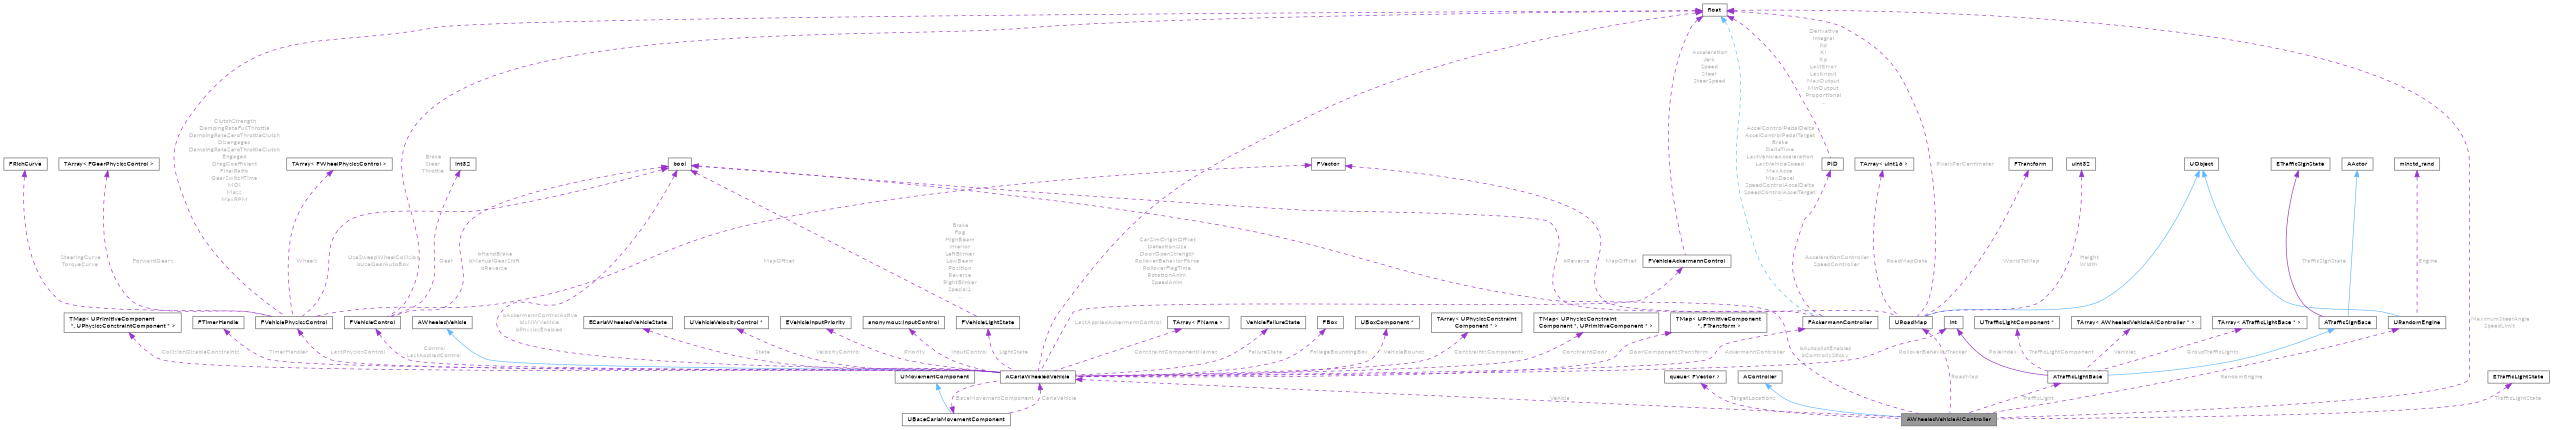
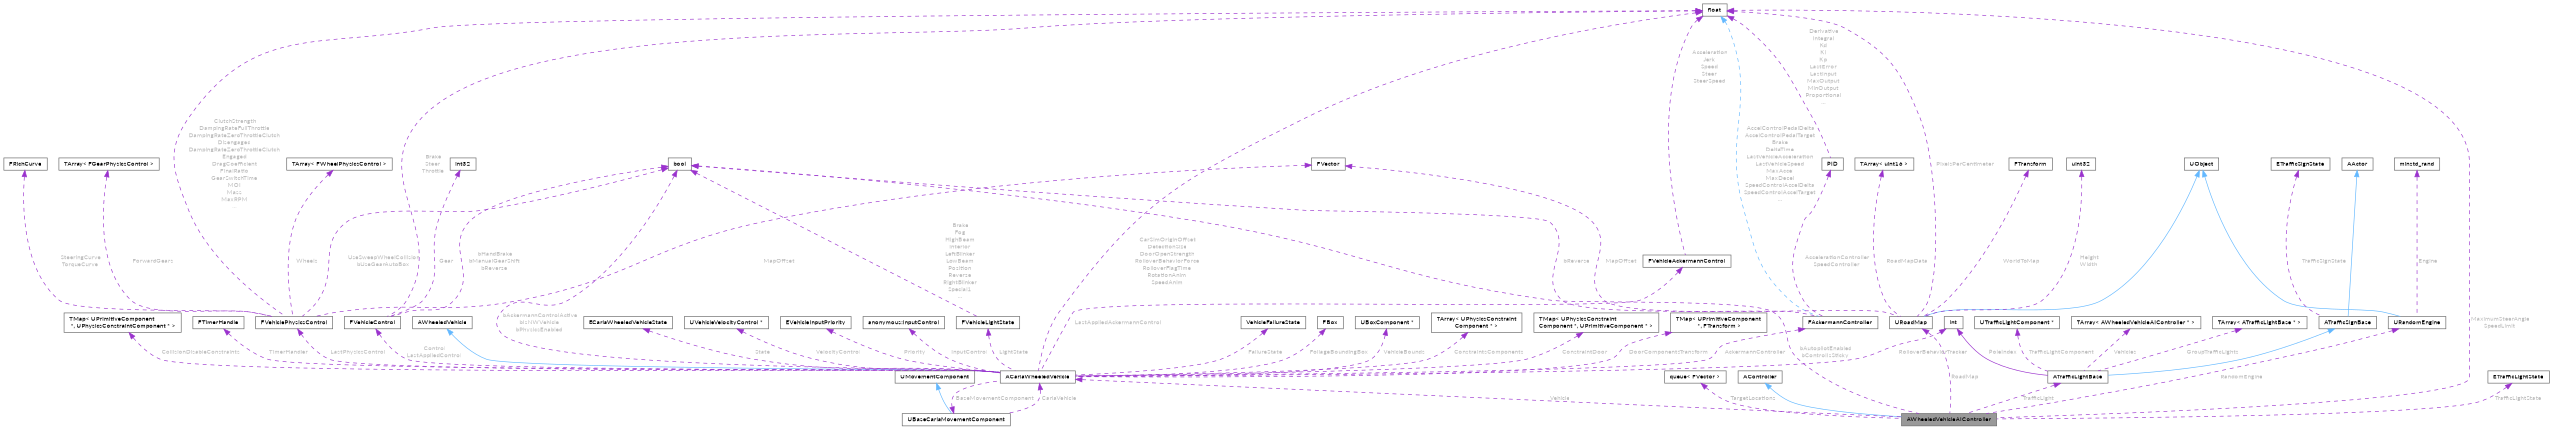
edge "ATrafficSignBase" -> "ETrafficSignState": style solid -> dashed
node "TArray< FName >": removed
